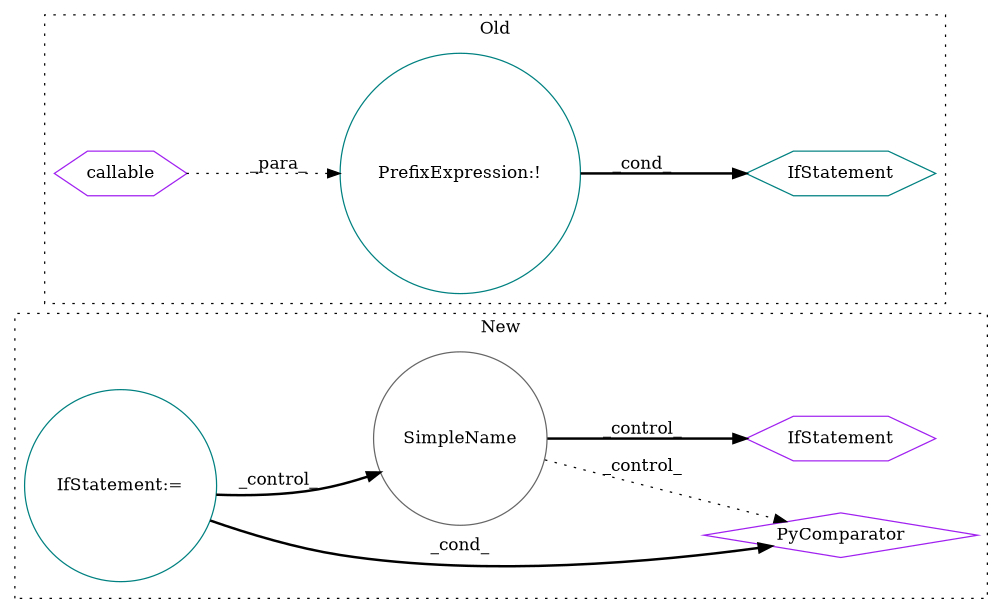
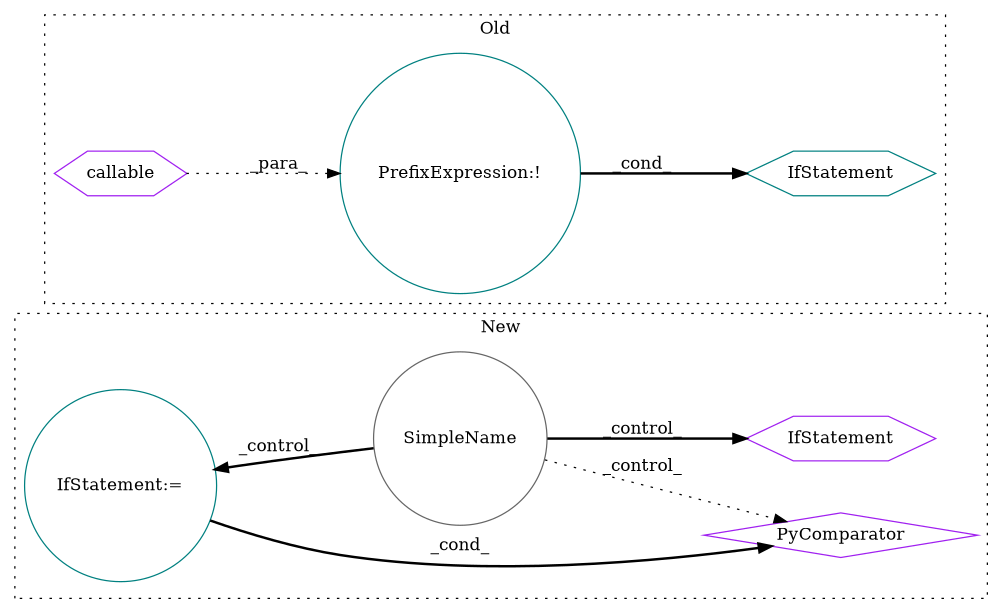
edge "IfStatement:=" -> "SimpleName": reversed
